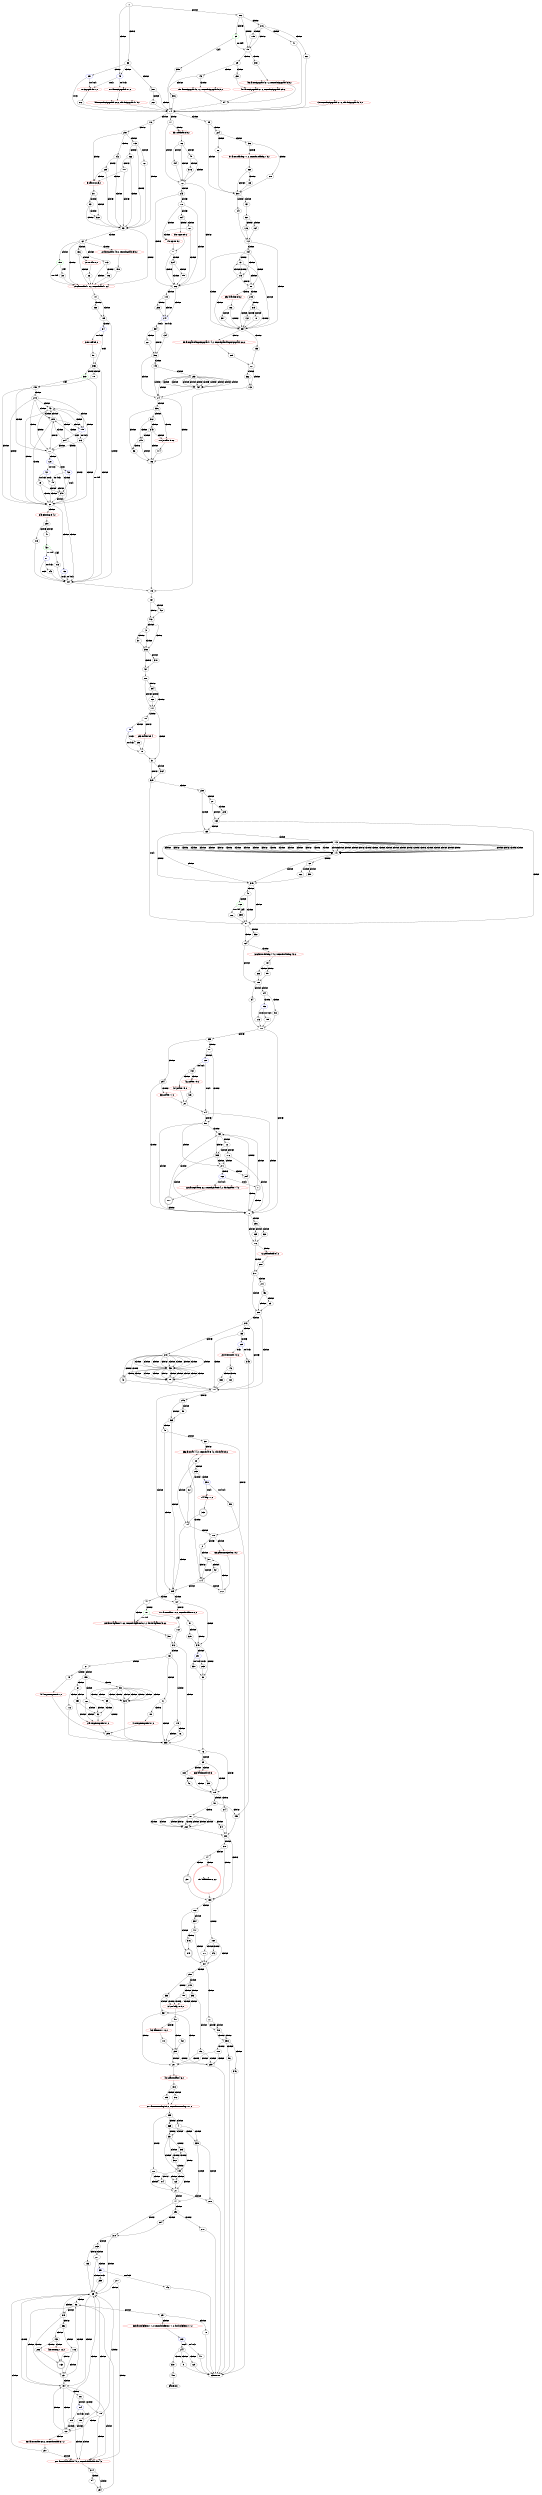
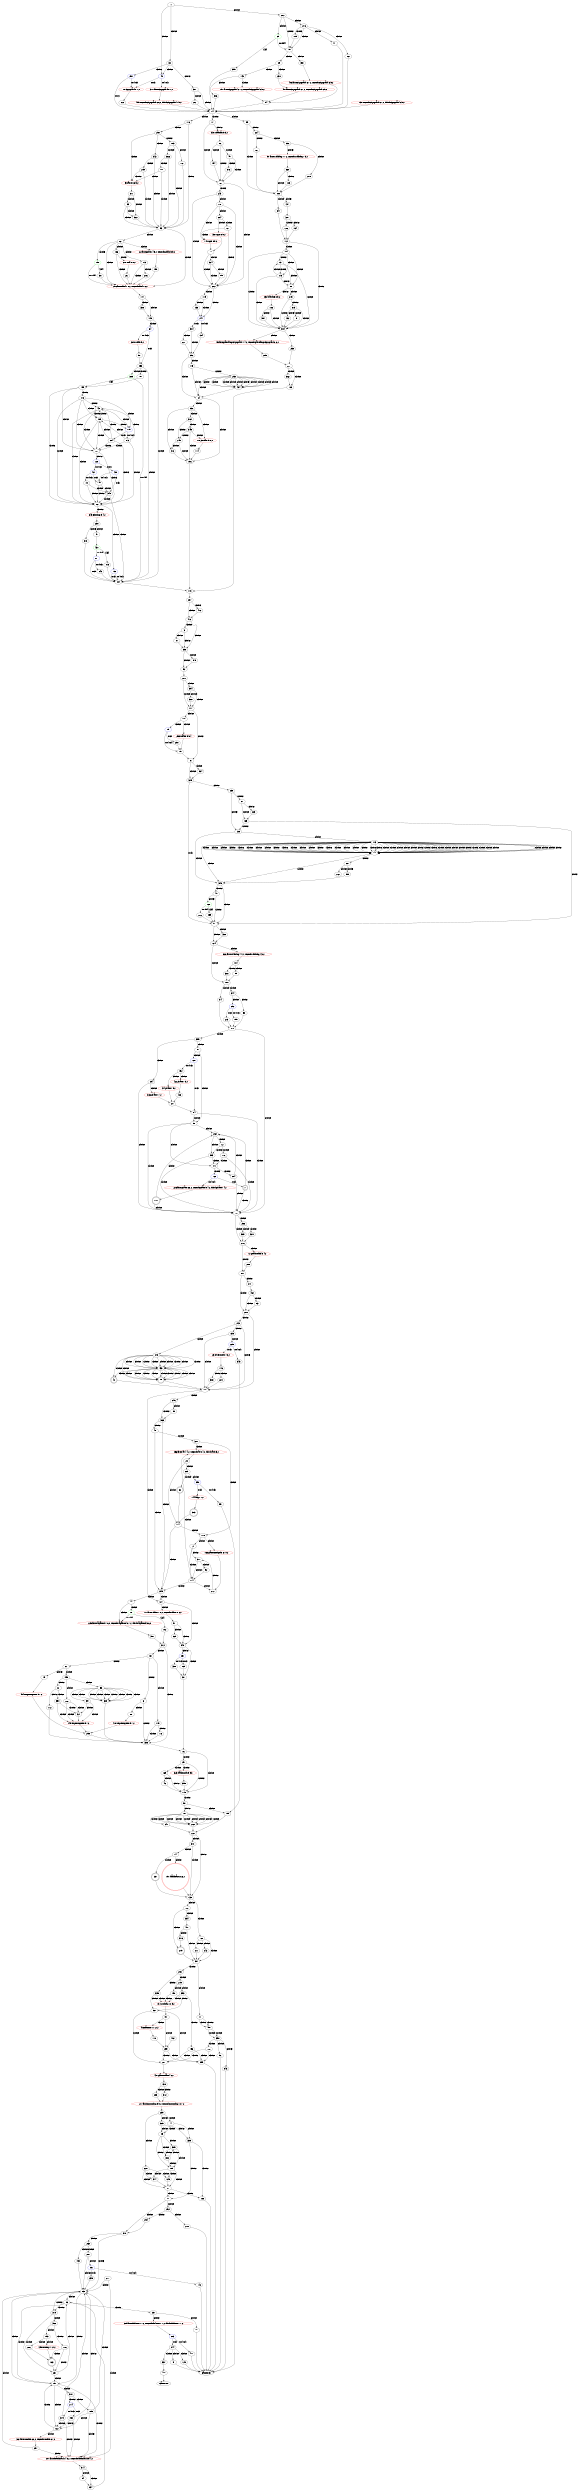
node "274": removed
